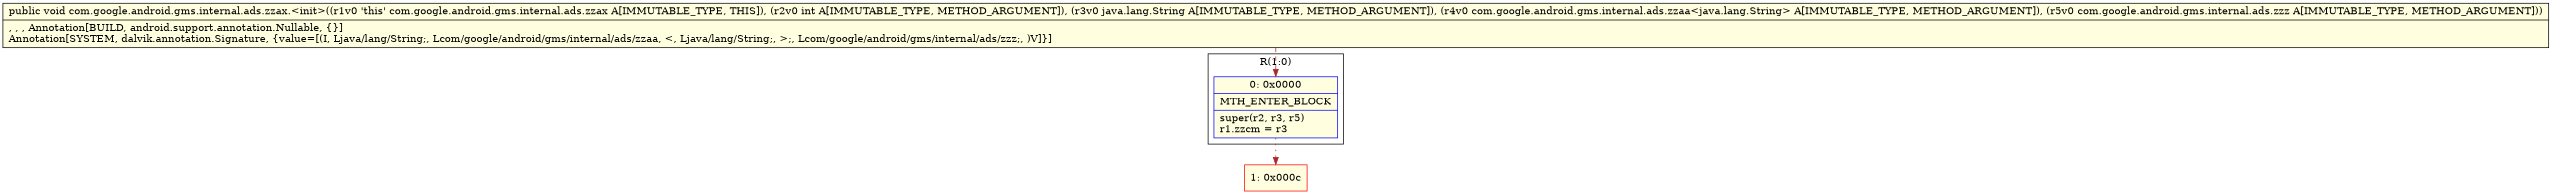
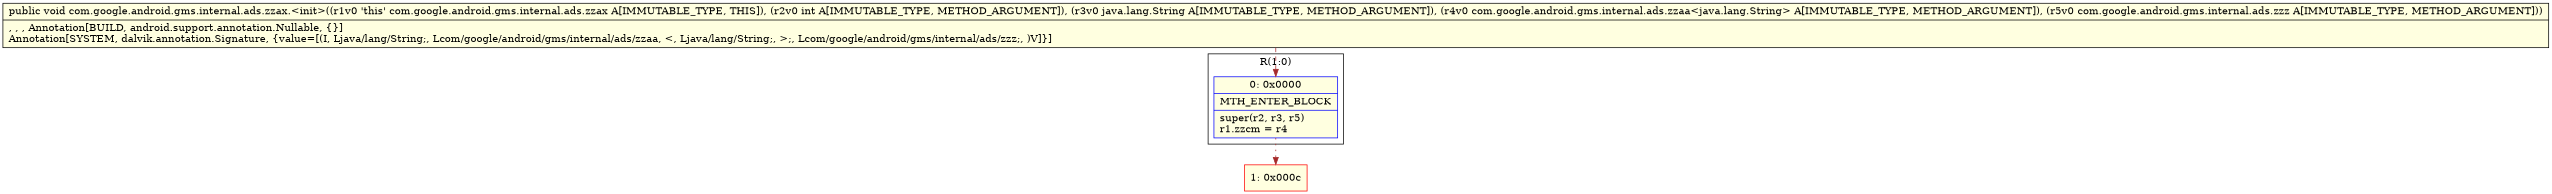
node "0: 0x0000": text "r1.zzcm = r3" -> "r1.zzcm = r4"
